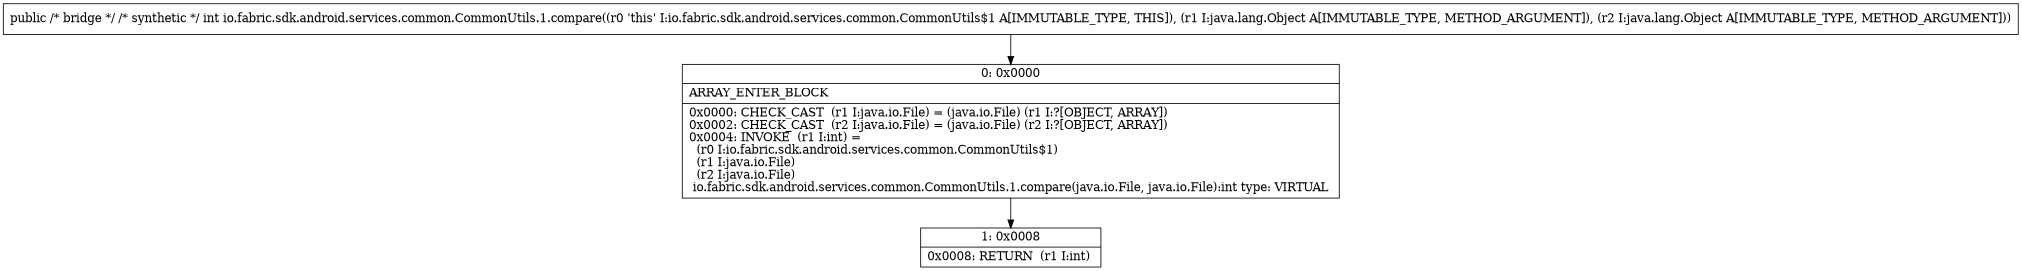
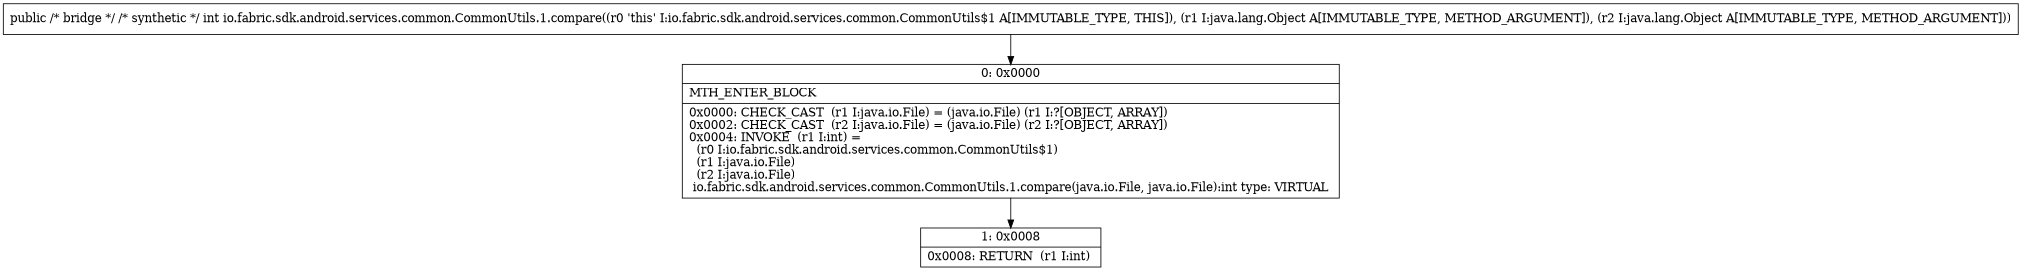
node "0: 0x0000": text "ARRAY_ENTER_BLOCK" -> "MTH_ENTER_BLOCK"
